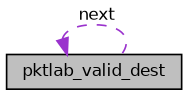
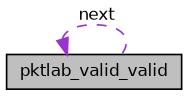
node "pktlab_valid_dest": label "pktlab_valid_dest" -> "pktlab_valid_valid"
